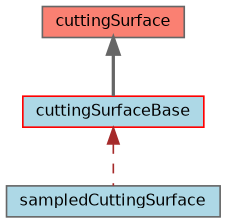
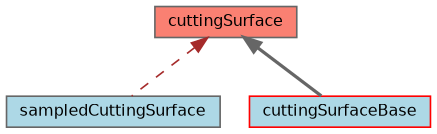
edge "sampledCuttingSurface" -> "cuttingSurfaceBase": now "sampledCuttingSurface" -> "cuttingSurface"
